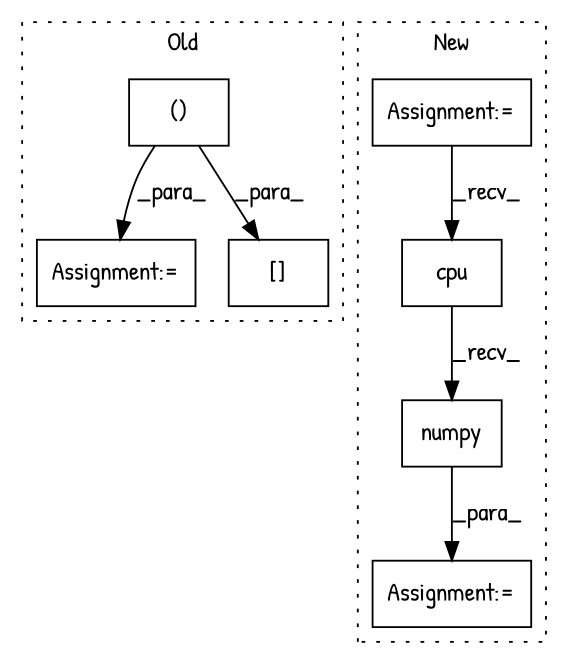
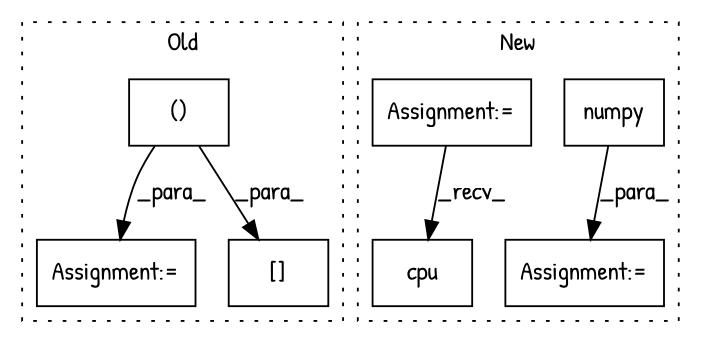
edge "cpu" -> "numpy": removed, label "_recv_"
